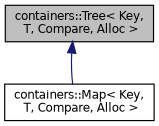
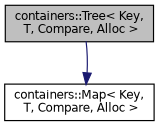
edge "containers::Map< Key, T, Compare, Alloc >" -> "containers::Tree< Key, T, Compare, Alloc >": reversed
